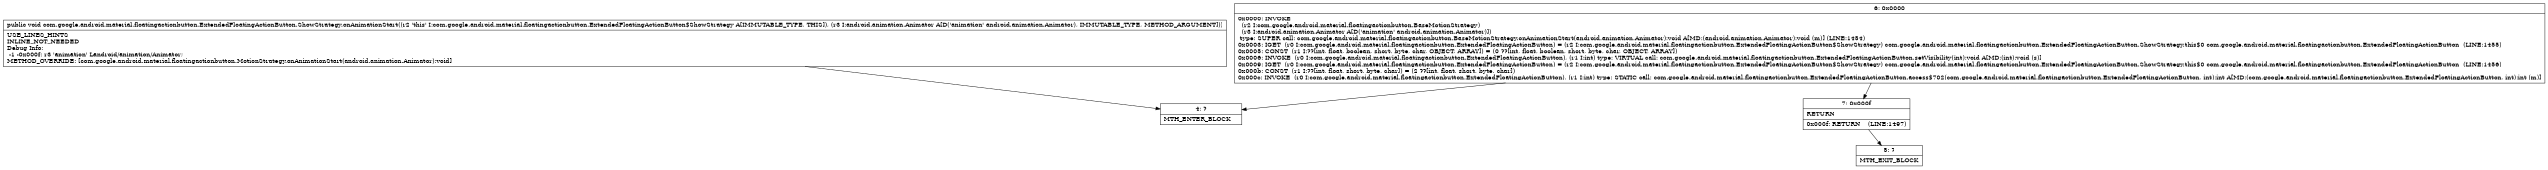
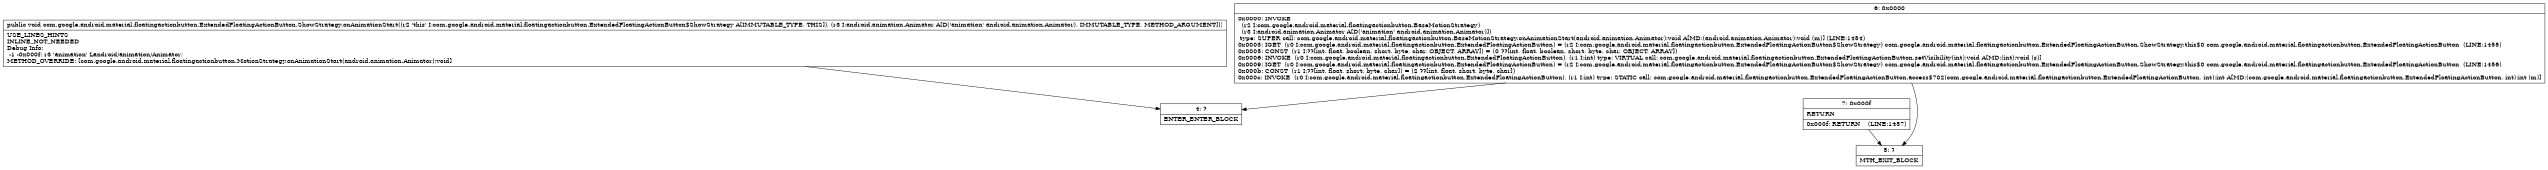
edge "6: 0x0000" -> "7: 0x000f": now "6: 0x0000" -> "5: ?"
node "4: ?": text "MTH_ENTER_BLOCK" -> "ENTER_ENTER_BLOCK"
node "7: 0x000f": text "0x000f: RETURN    (LINE:1497)" -> "0x000f: RETURN    (LINE:1457)"
